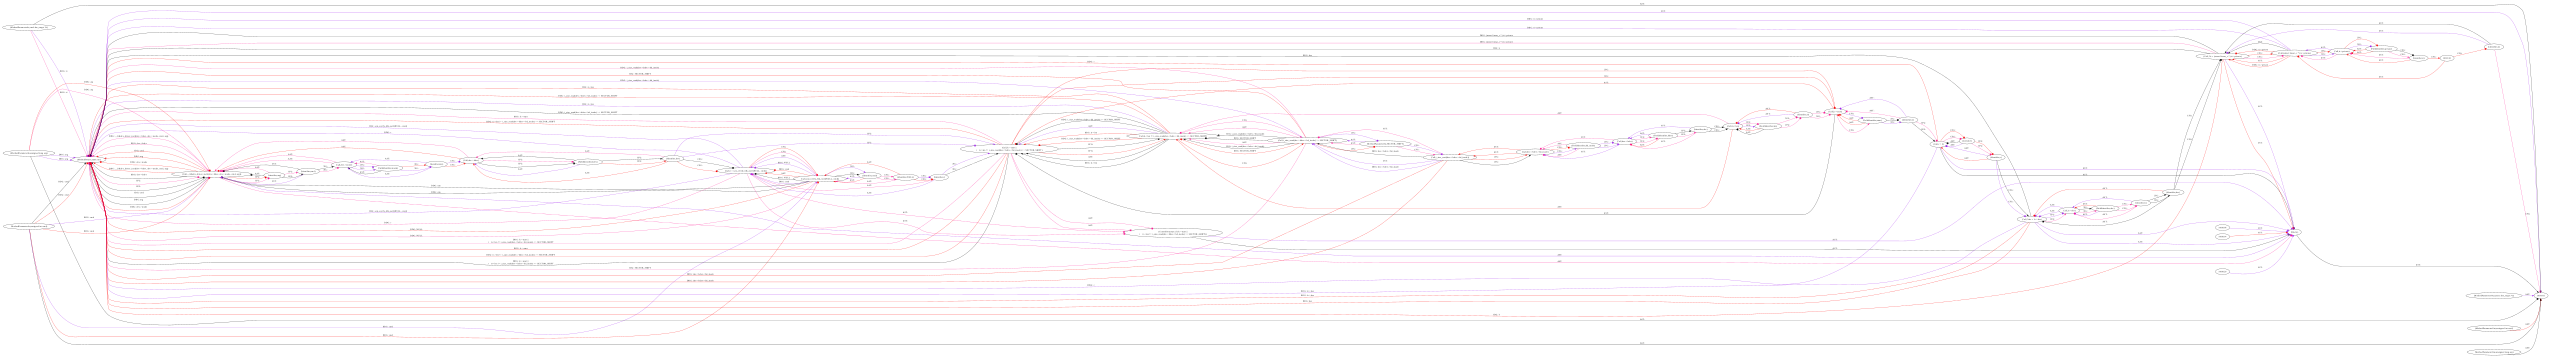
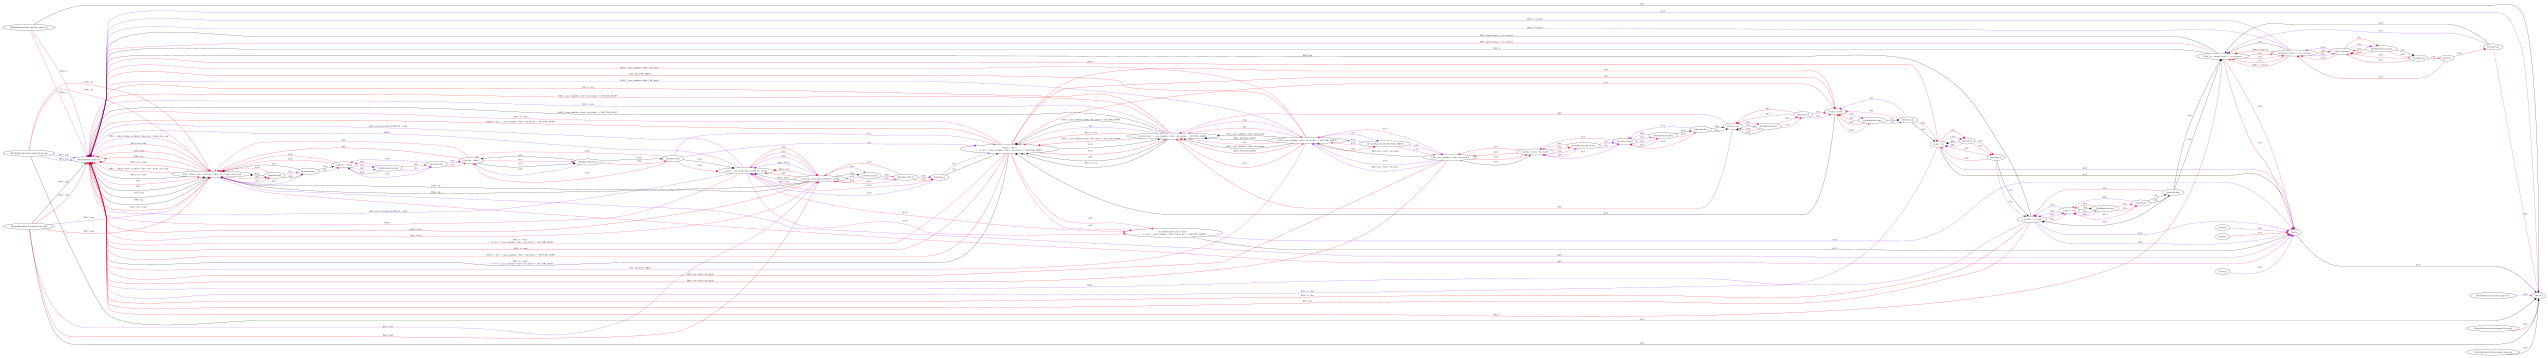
node "(MethodParameterOut,struct dm_target *ti)": label "(MethodParameterOut,struct dm_target *ti)" -> "(FieldIdentifier,struct dm_target *ti)"
